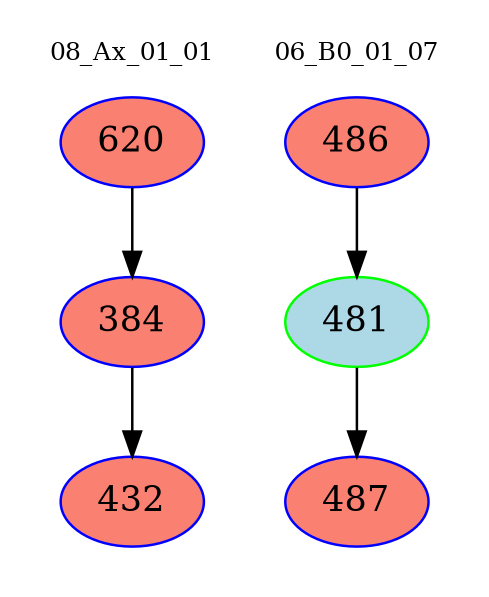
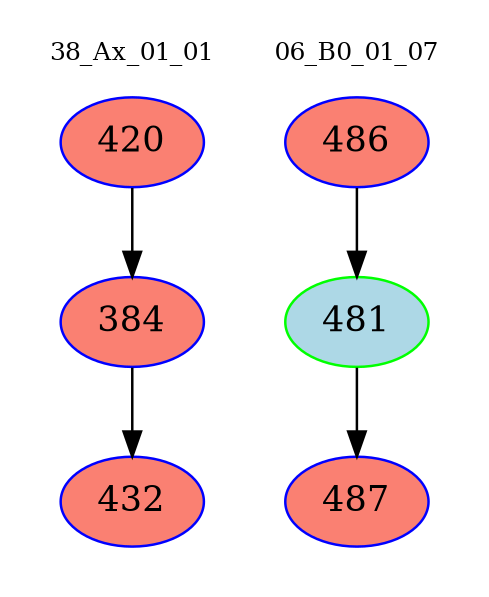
cluster "08_Ax_01_01": label "08_Ax_01_01" -> "38_Ax_01_01"
node "620": label "620" -> "420"
